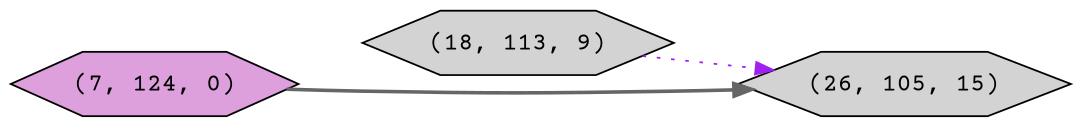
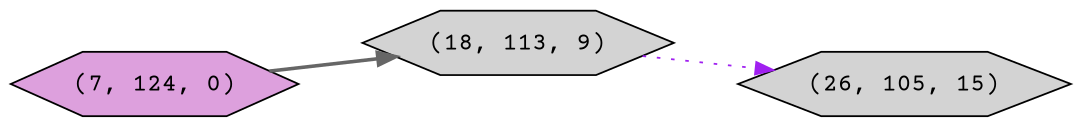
edge "(7, 124, 0)" -> "(26, 105, 15)": now "(7, 124, 0)" -> "(18, 113, 9)"
